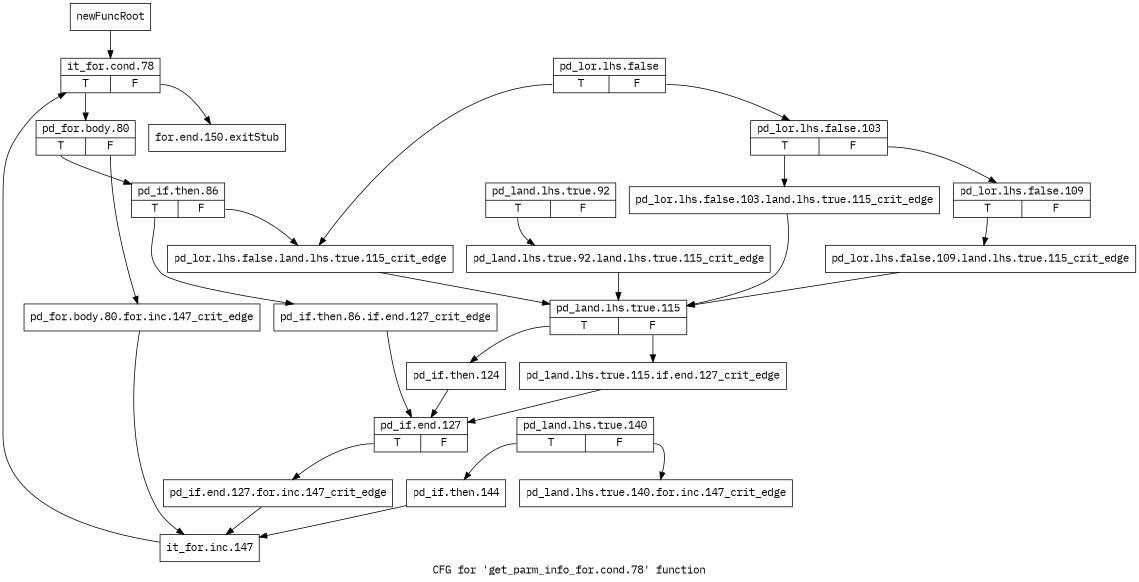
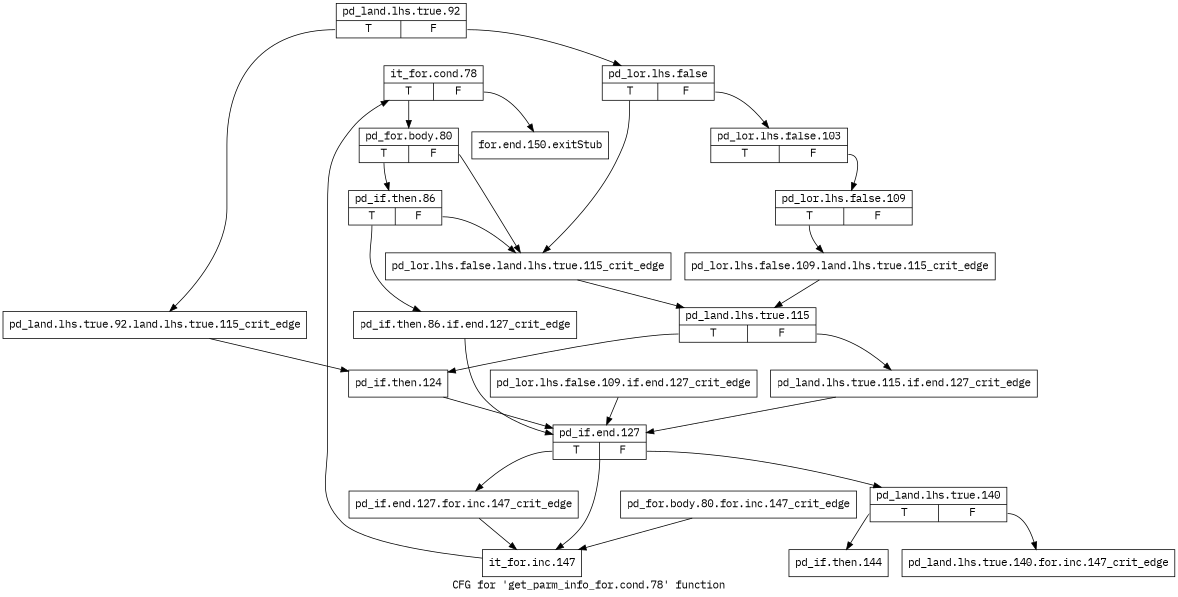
node "newFuncRoot": removed
edge "pd_land.lhs.true.92" -> "pd_lor.lhs.false": added
node "pd_lor.lhs.false.103.land.lhs.true.115_crit_edge": removed
edge "pd_for.body.80" -> "pd_for.body.80.for.inc.147_crit_edge": now "pd_for.body.80" -> "pd_lor.lhs.false.land.lhs.true.115_crit_edge"
edge "pd_land.lhs.true.92.land.lhs.true.115_crit_edge" -> "pd_land.lhs.true.115": now "pd_land.lhs.true.92.land.lhs.true.115_crit_edge" -> "pd_if.then.124"
node "pd_lor.lhs.false.109.if.end.127_crit_edge": added
edge "pd_if.end.127" -> "pd_land.lhs.true.140": added
edge "pd_if.then.144" -> "it_for.inc.147": now "pd_if.end.127" -> "it_for.inc.147"
